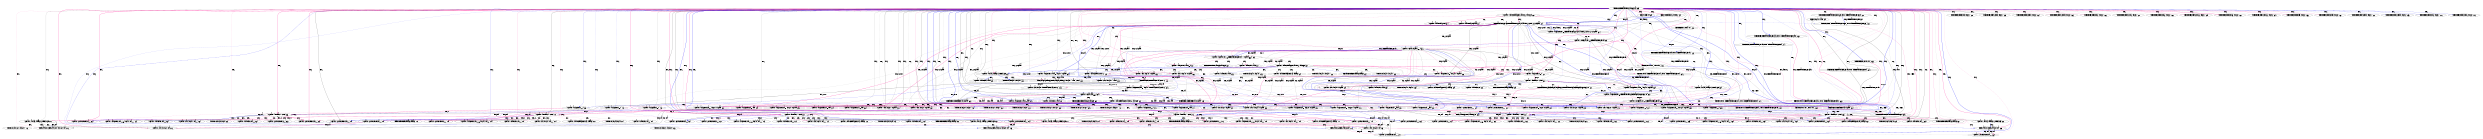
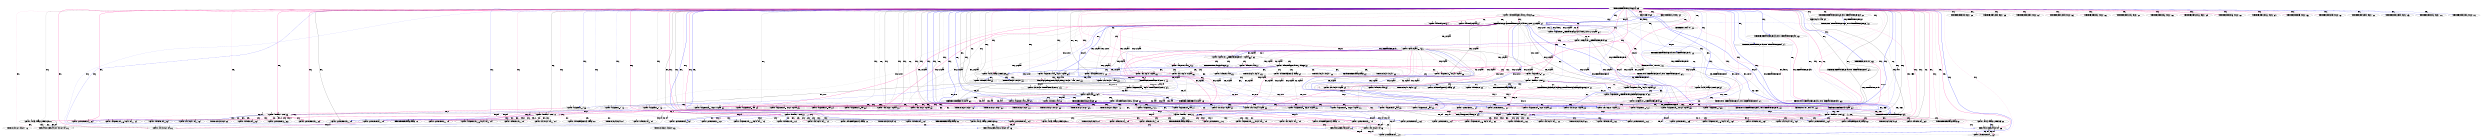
edge "(METHOD,TIFFReadDirEntrySlong8Array)" -> "(PARAM,int64_t **value)": added, label "DDG:"
